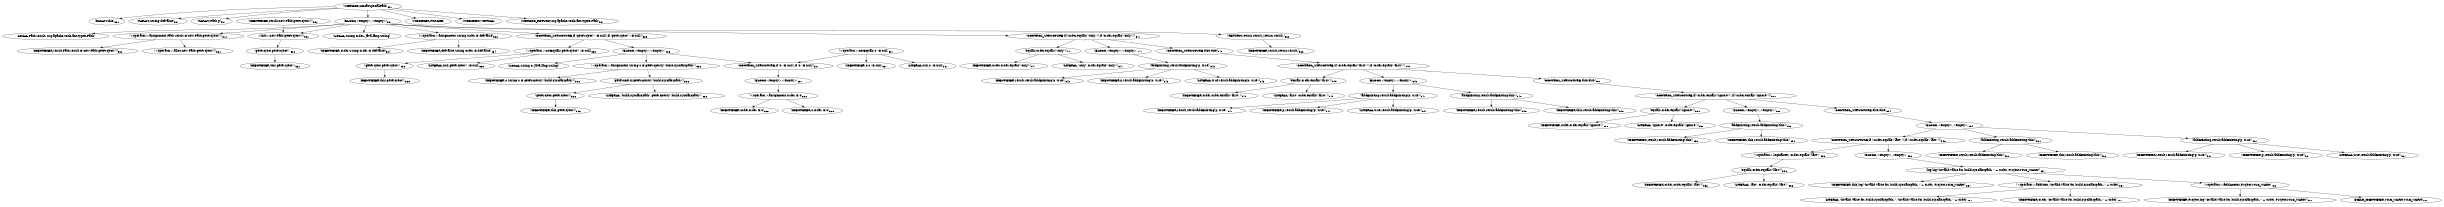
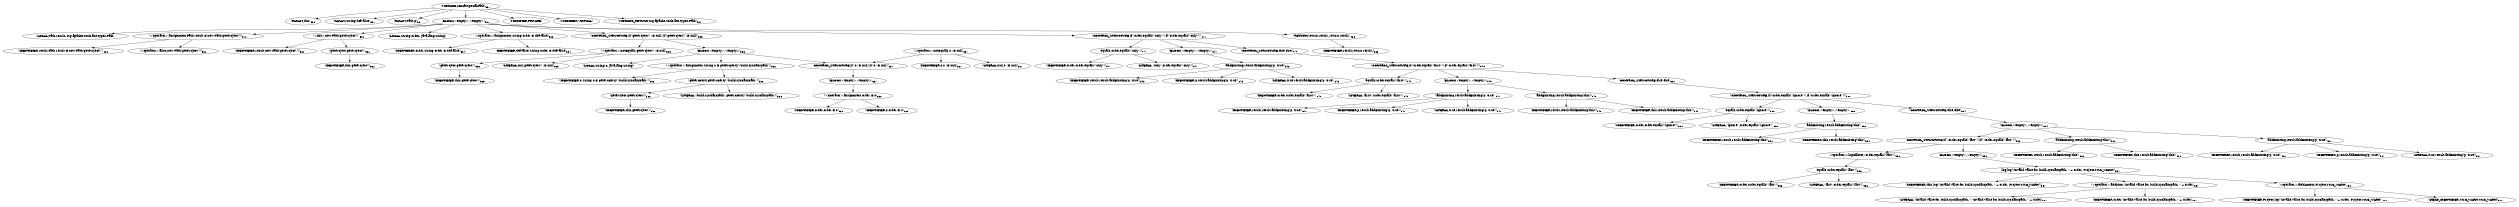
edge "(IDENTIFIER,result,new Path(getProject()))" -> "(<init>,new Path(getProject()))": reversed
